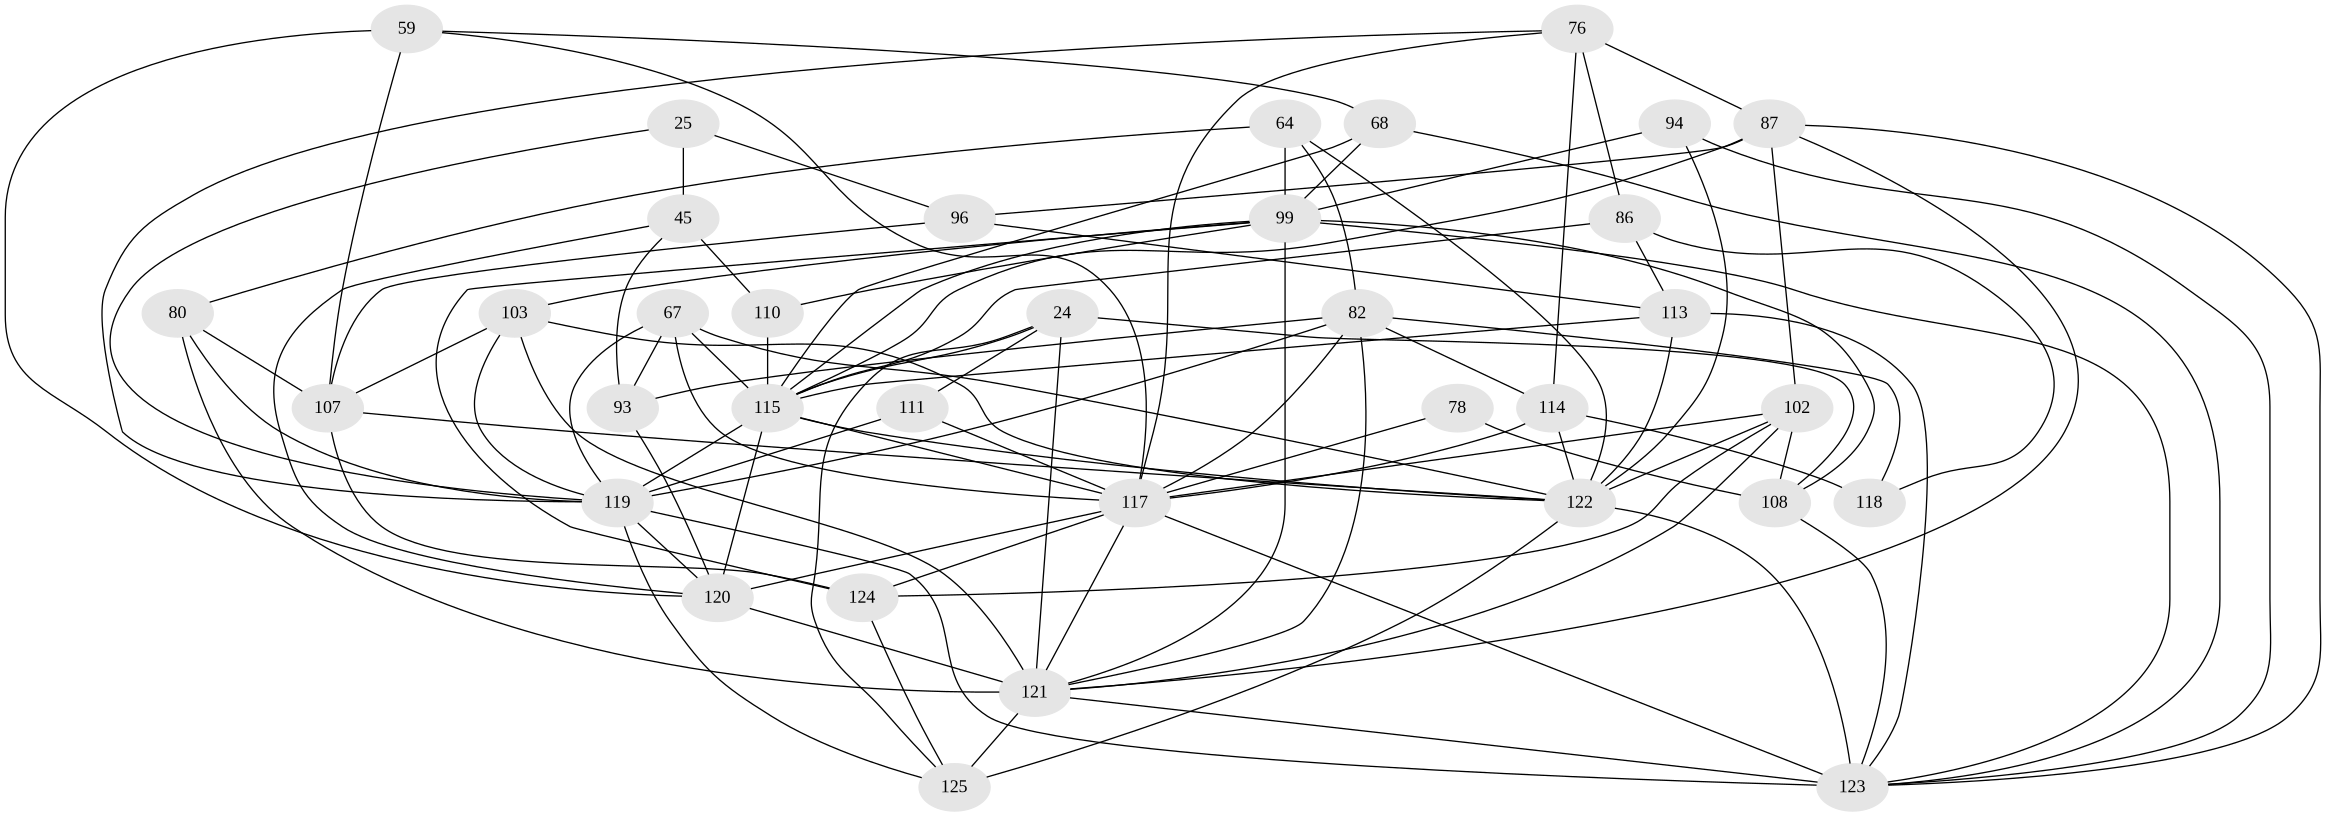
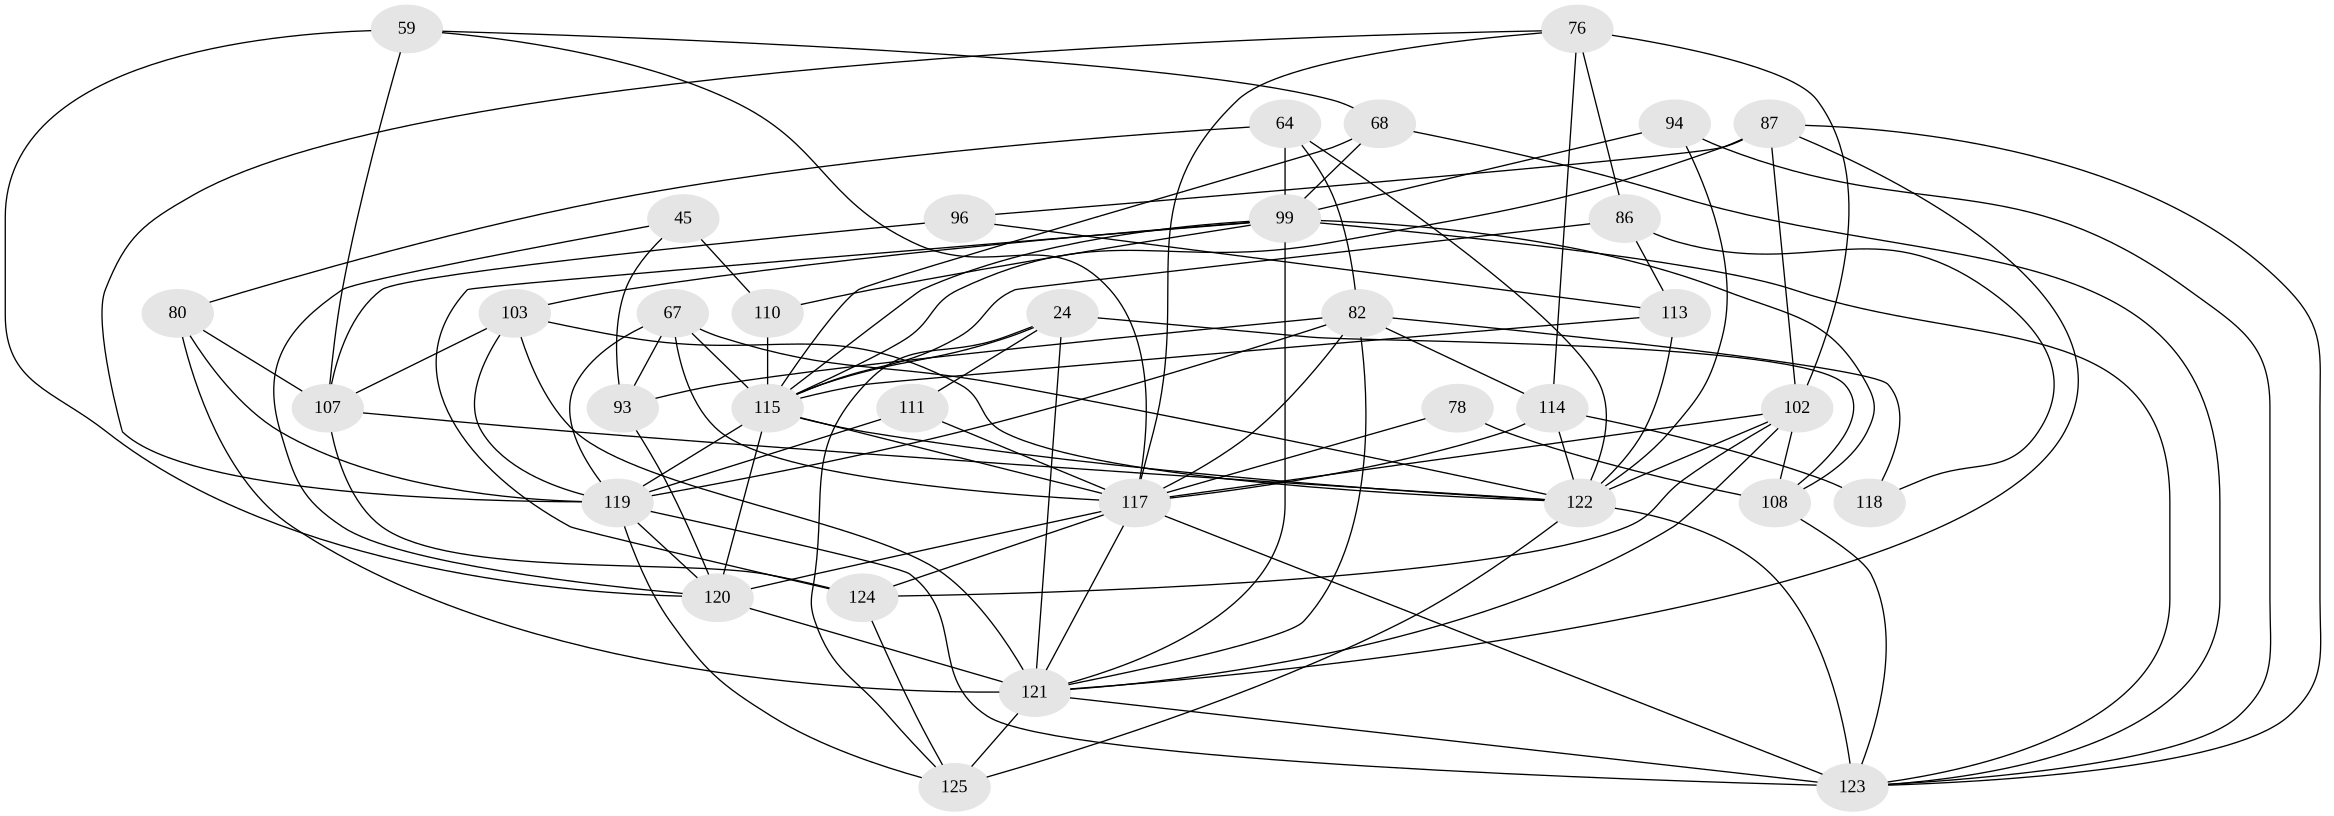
edge "76" -- "87": now "76" -- "102"
node "25": removed
edge "113" -- "123": removed
